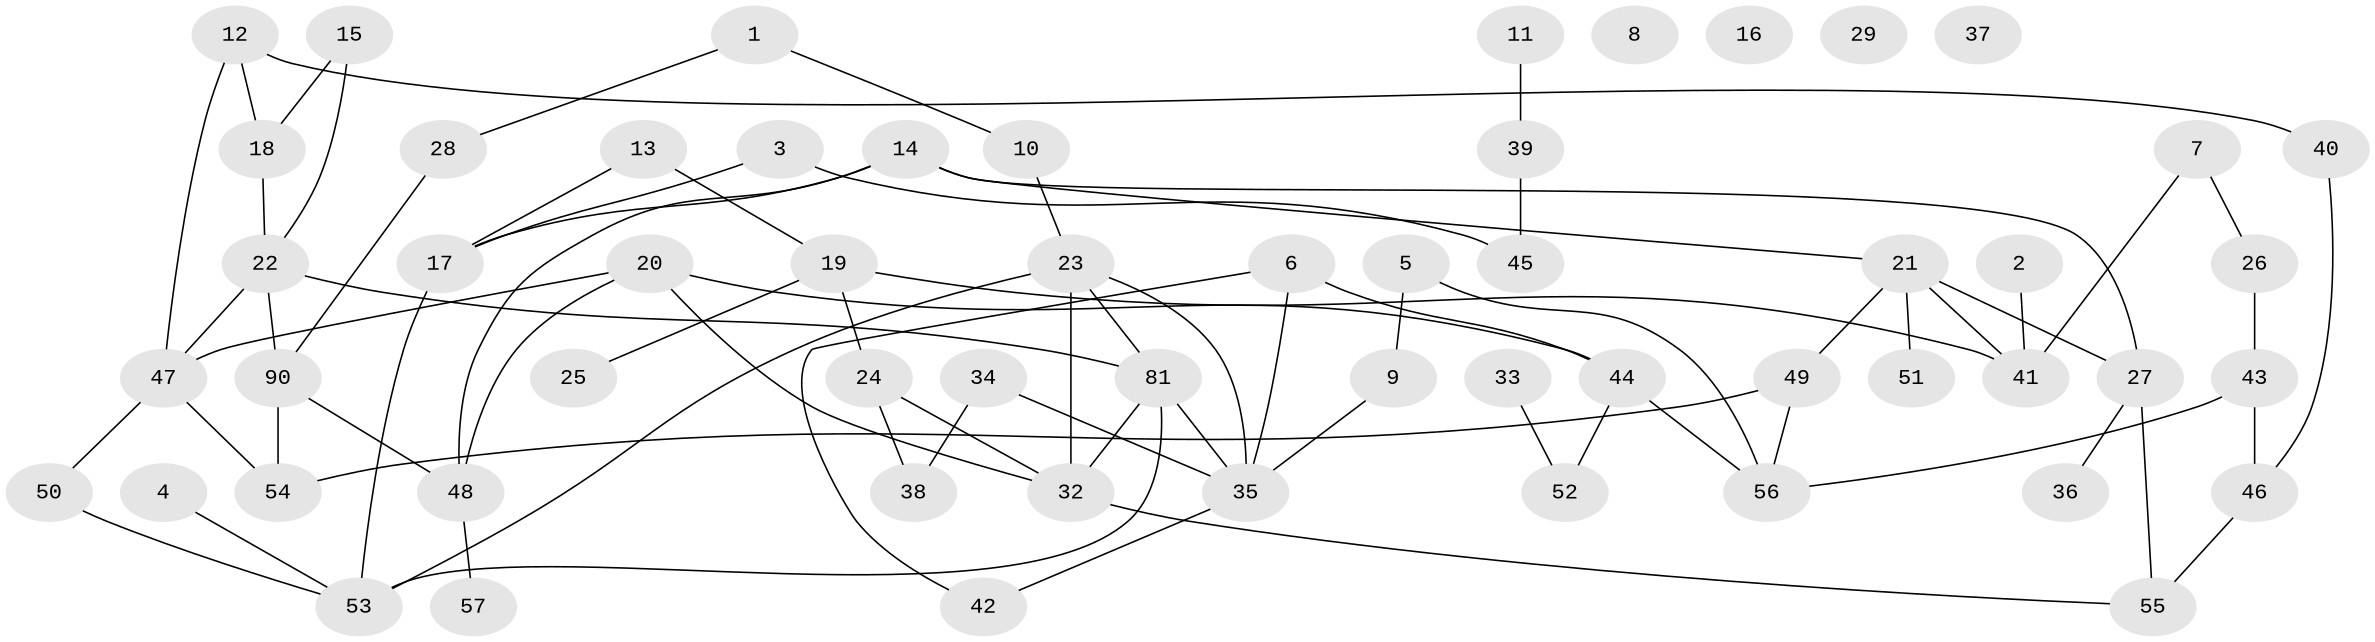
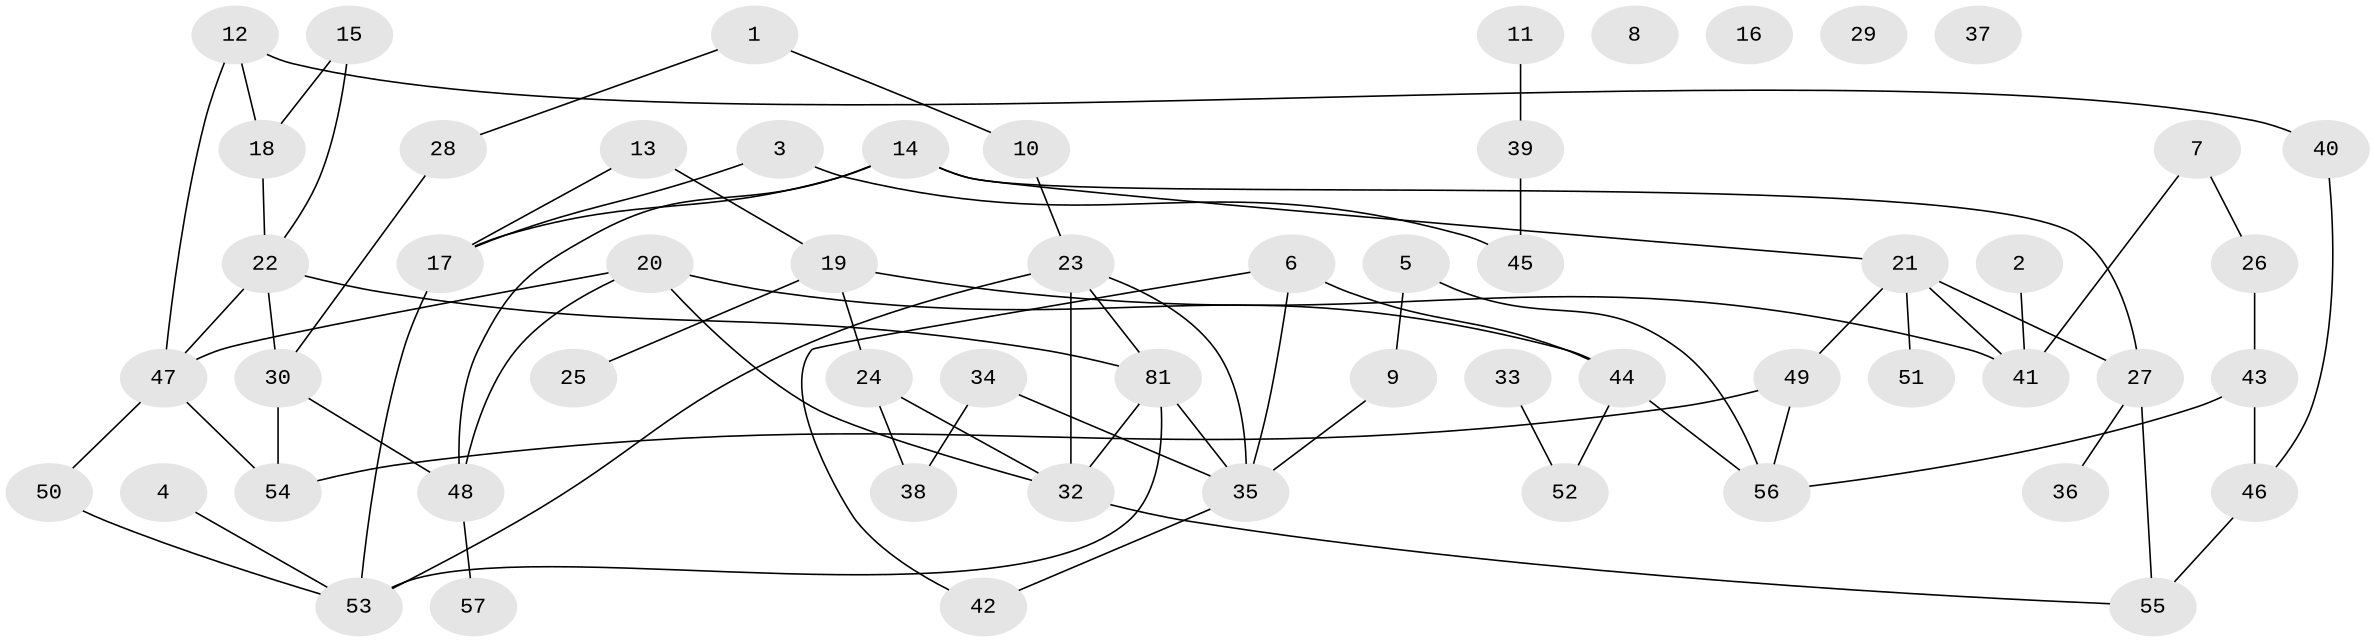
node "90": label "90" -> "30"
